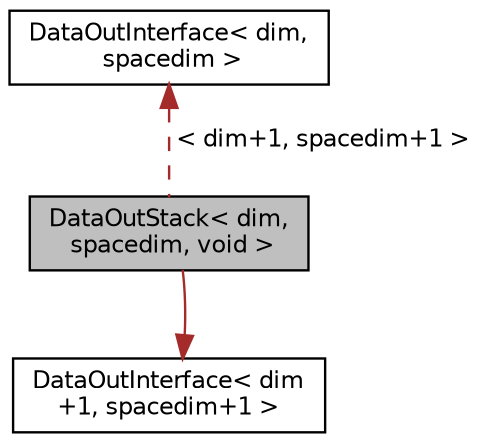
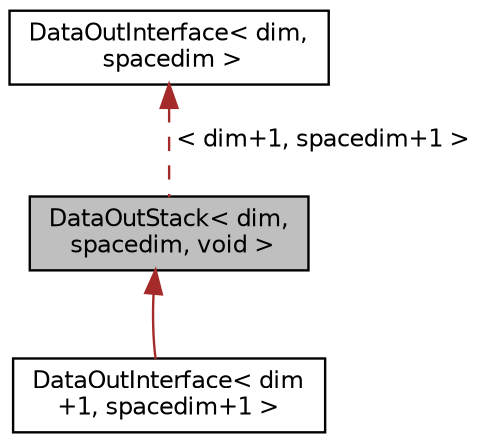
edge "DataOutStack< dim, spacedim, void >" -> "DataOutInterface< dim +1, spacedim+1 >": reversed
